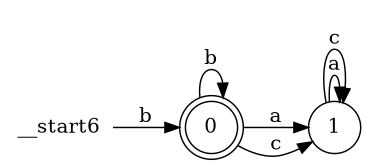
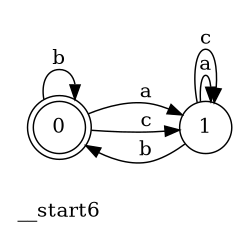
edge "__start6" -> "0": now "1" -> "0"
